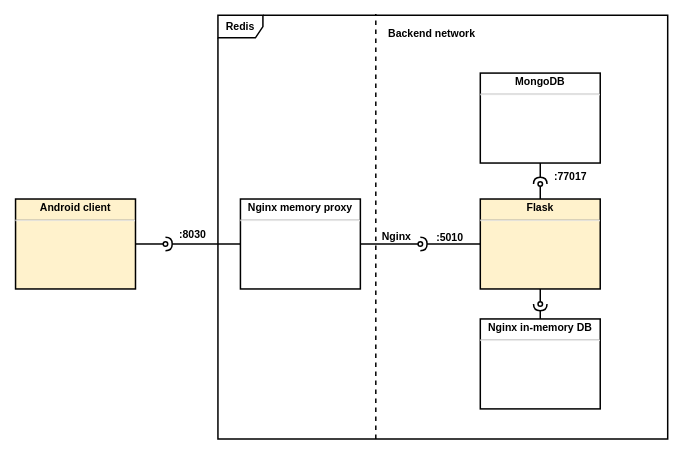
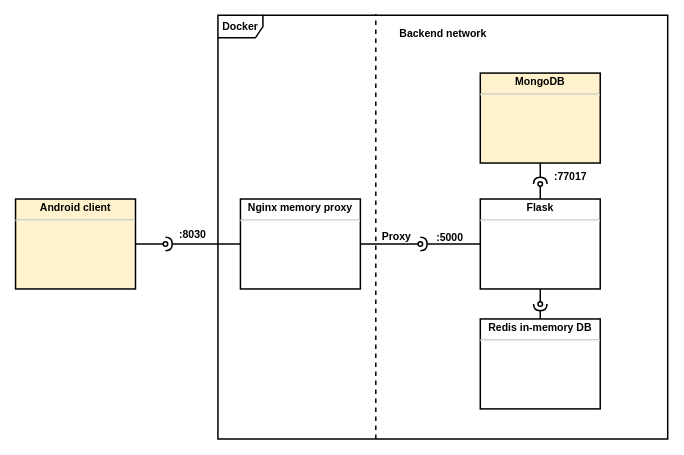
node "Redis": label "Redis" -> "Docker"
node "Backend network": moved (432, 34) -> (443, 34)
node "MongoDB": fillcolor #ffffff -> #fff2cc
node "Flask": fillcolor #fff2cc -> #ffffff
node "Nginx": label "Nginx" -> "Proxy"
node ":5010": label ":5010" -> ":5000"
node "Nginx in-memory DB": label "Nginx in-memory DB" -> "Redis in-memory DB"
